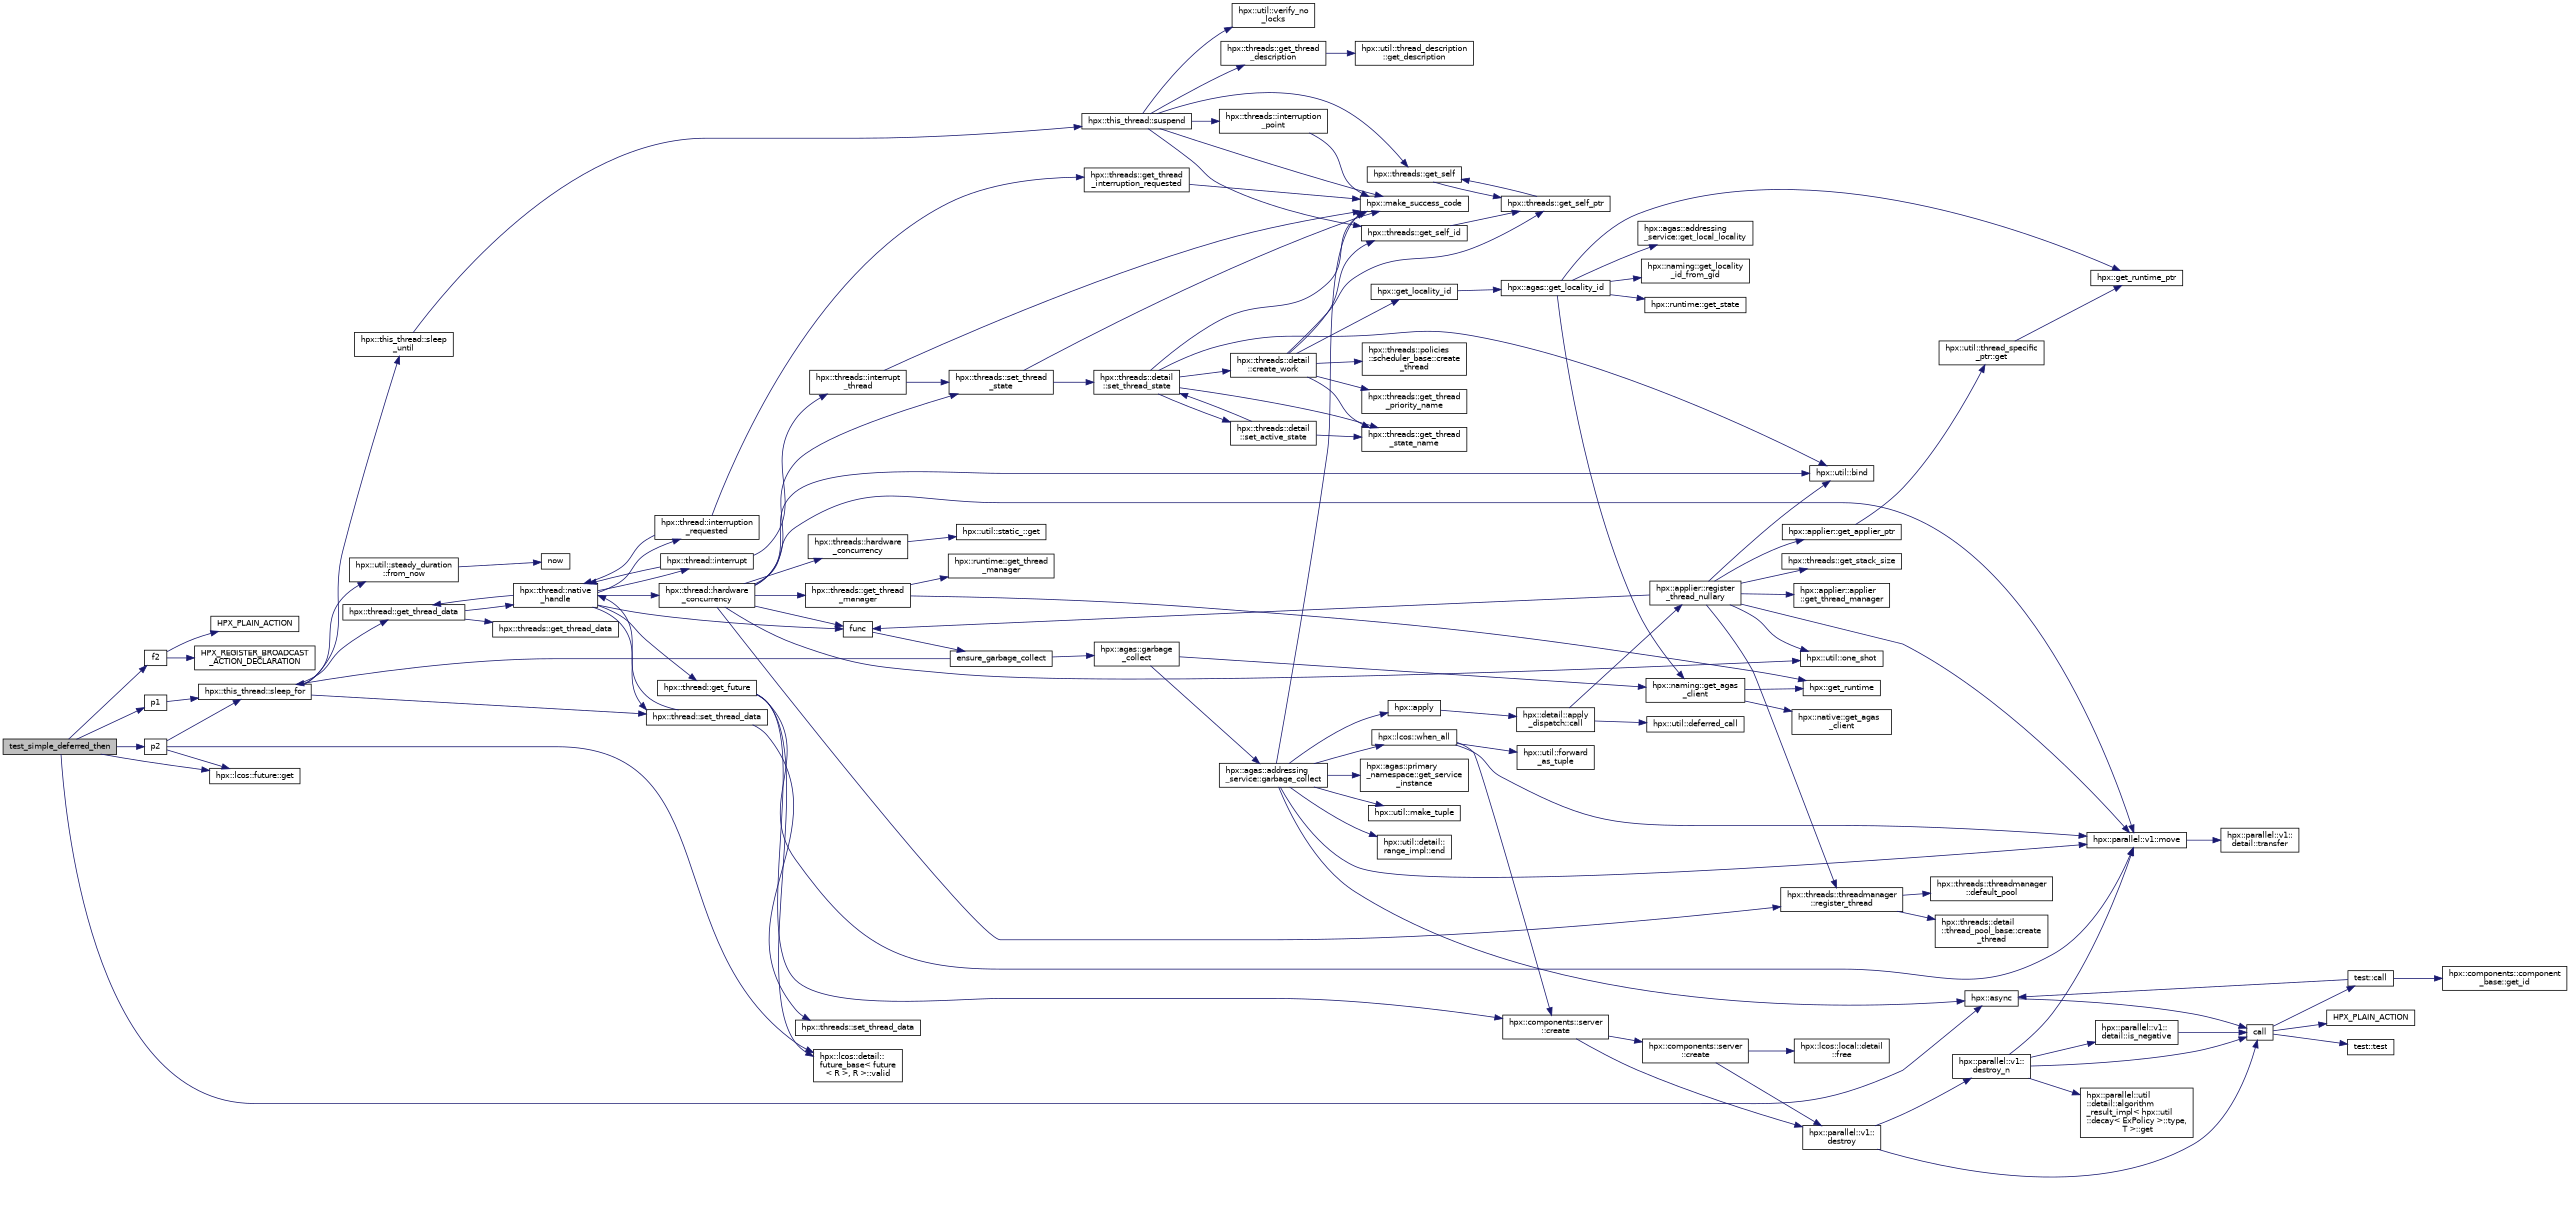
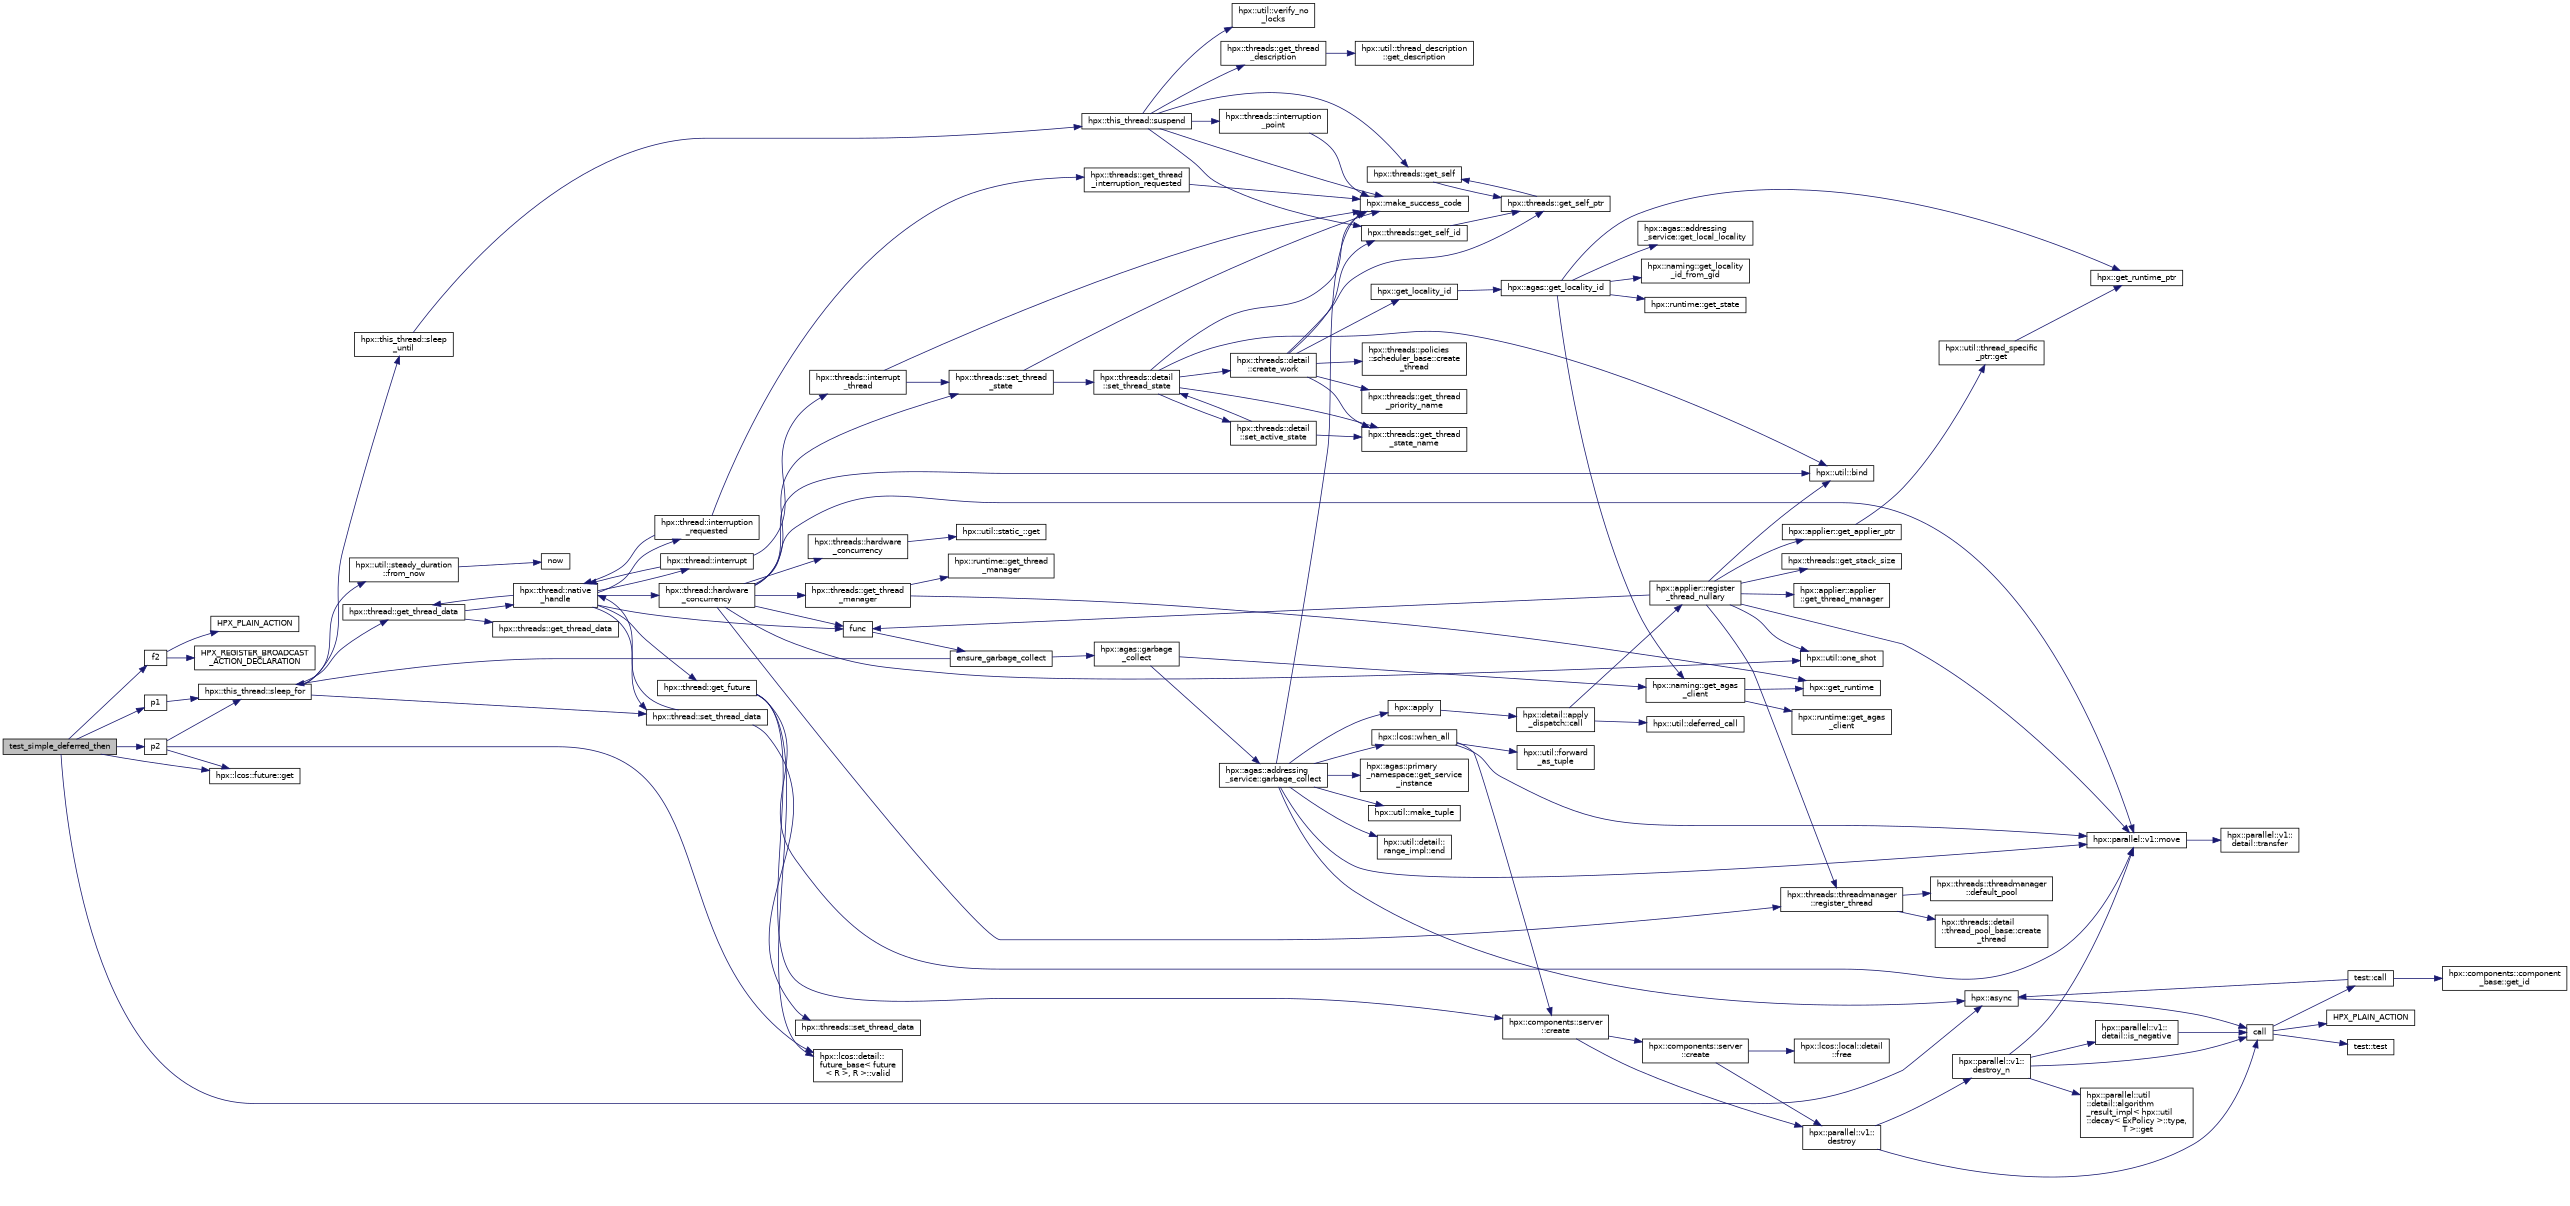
node "hpx::native::get_agas _client": label "hpx::native::get_agas _client" -> "hpx::runtime::get_agas _client"
